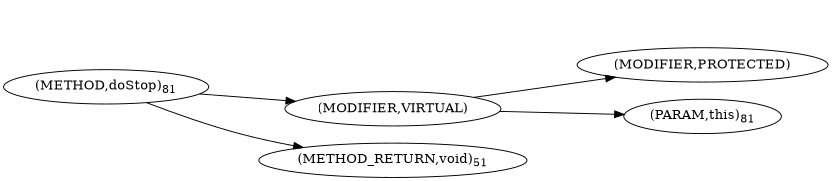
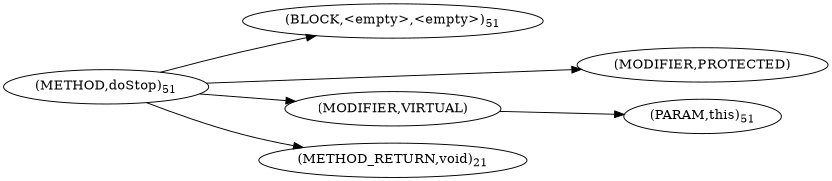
node "(BLOCK,<empty>,<empty>)": added
node "(METHOD,doStop)": text "81" -> "51"
edge "(MODIFIER,VIRTUAL)" -> "(MODIFIER,PROTECTED)": now "(METHOD,doStop)" -> "(MODIFIER,PROTECTED)"
node "(PARAM,this)": text "81" -> "51"
node "(METHOD_RETURN,void)": text "51" -> "21"
